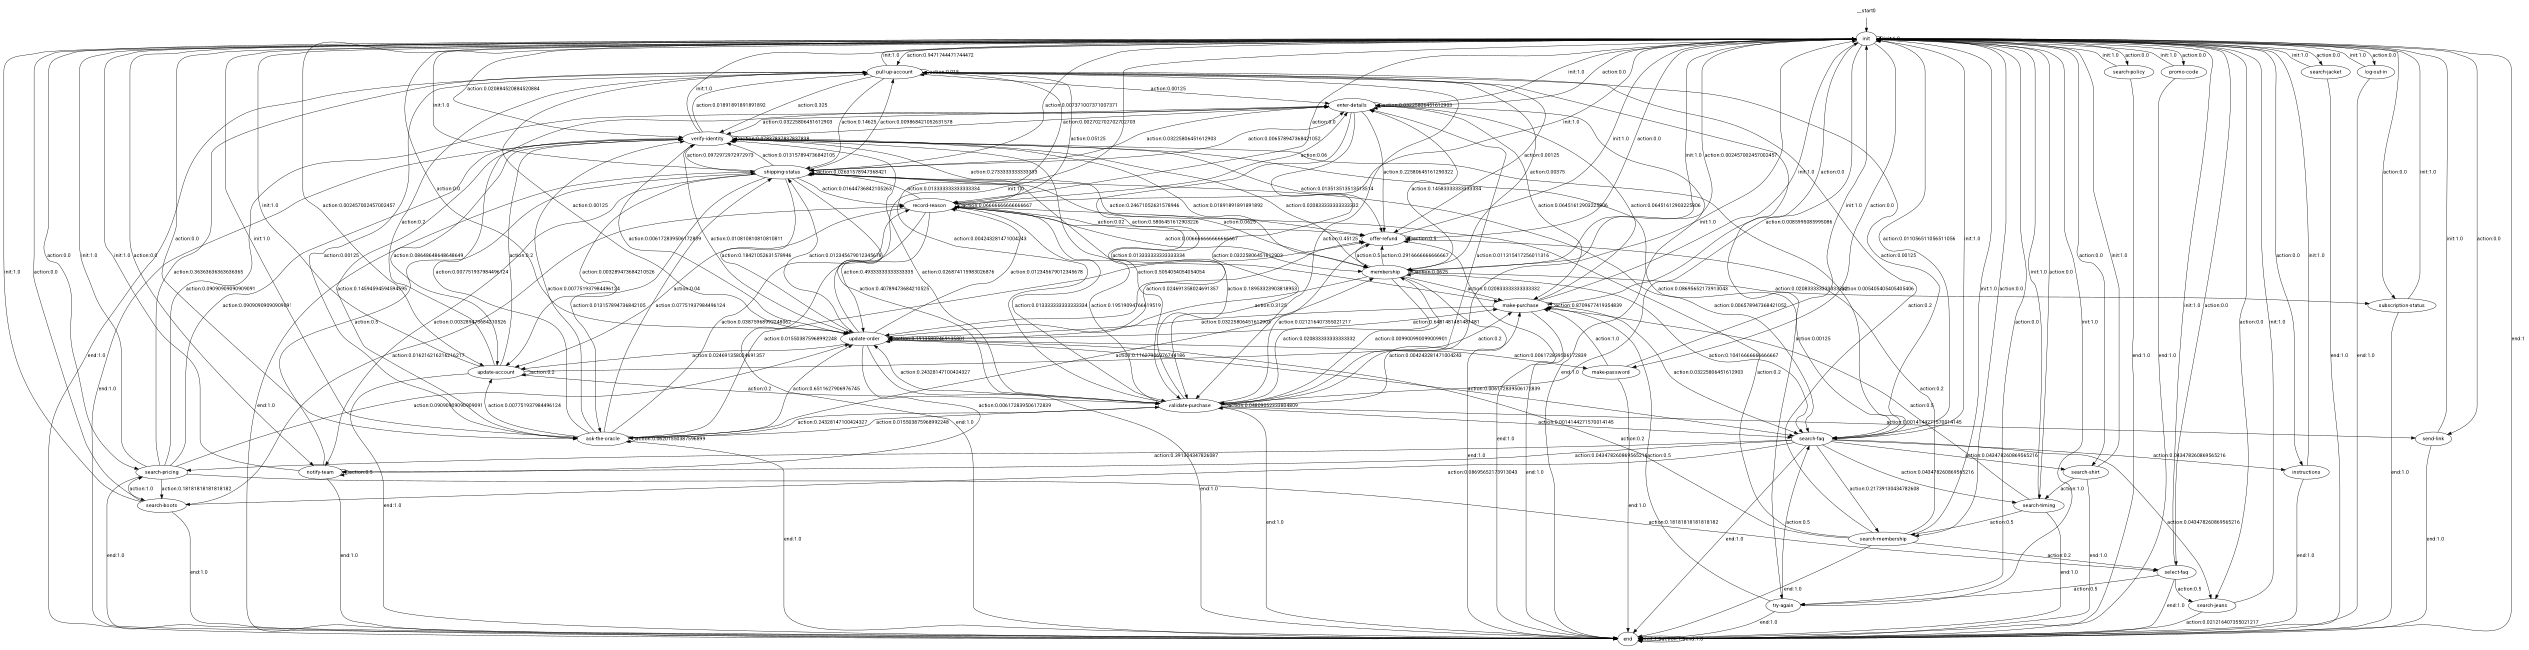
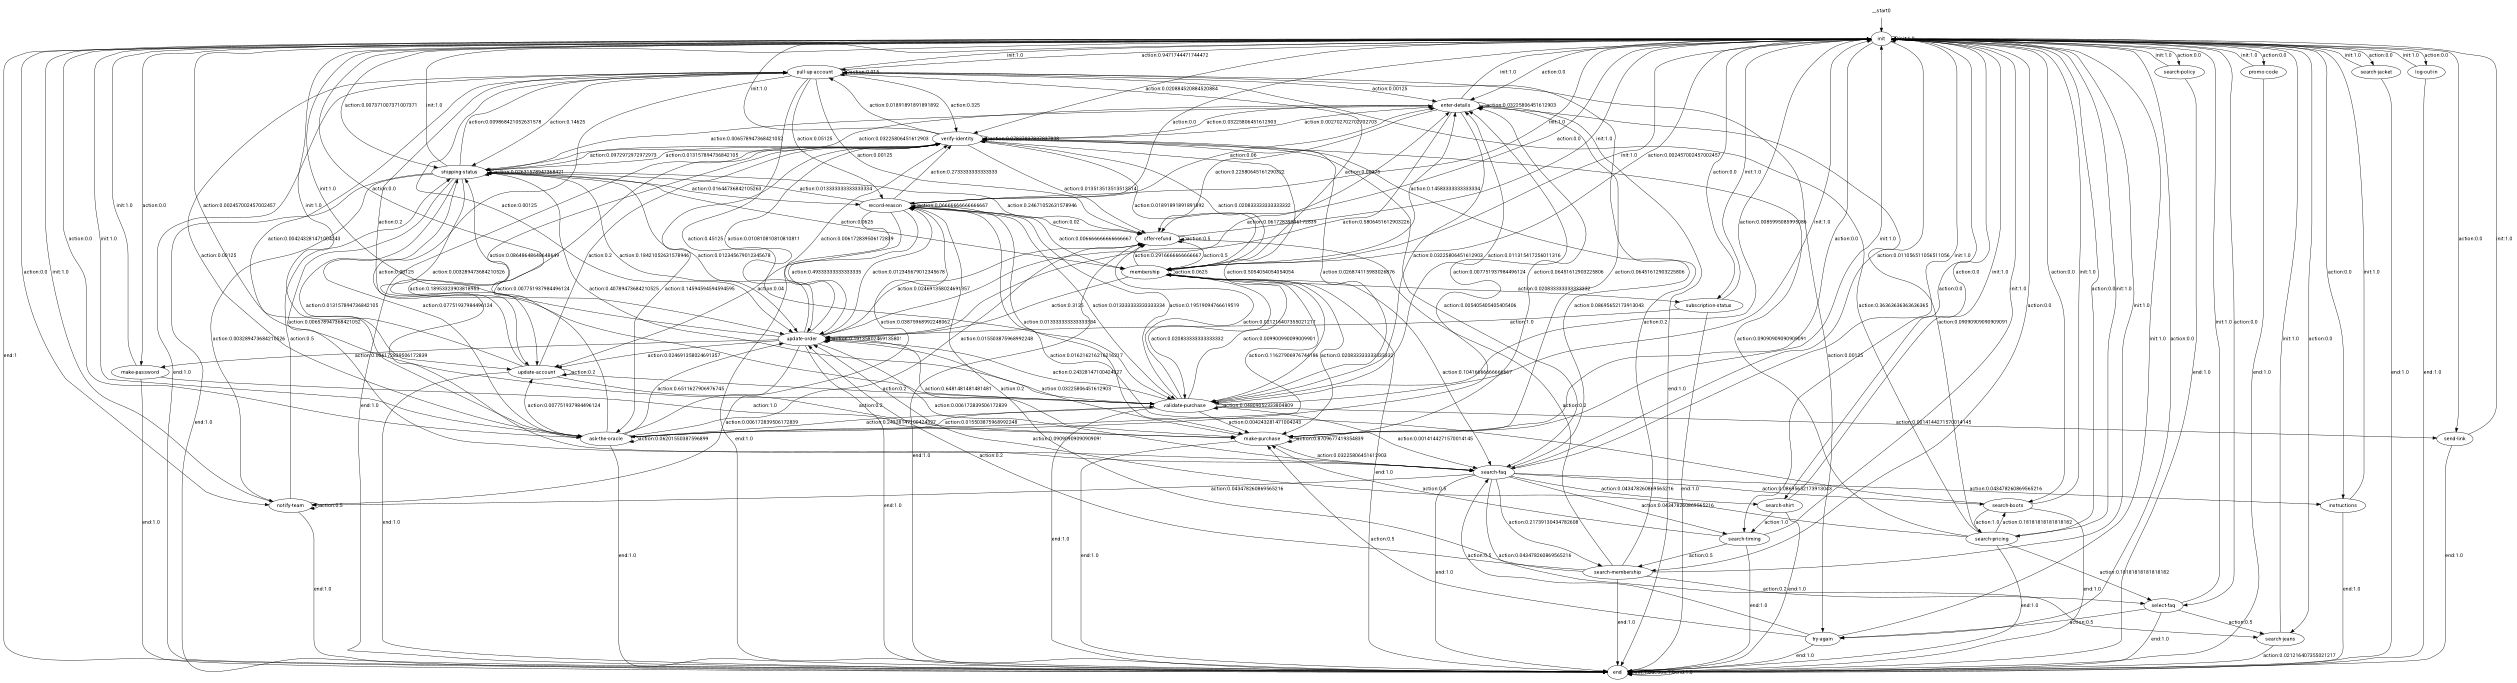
edge "update-order" -> "enter-details": added, label "action:0.06172839506172839"
edge "subscription-status" -> "update-order": added, label "action:1.0"
edge "search-faq" -> "search-pricing": removed, label "action:0.391304347826087"
